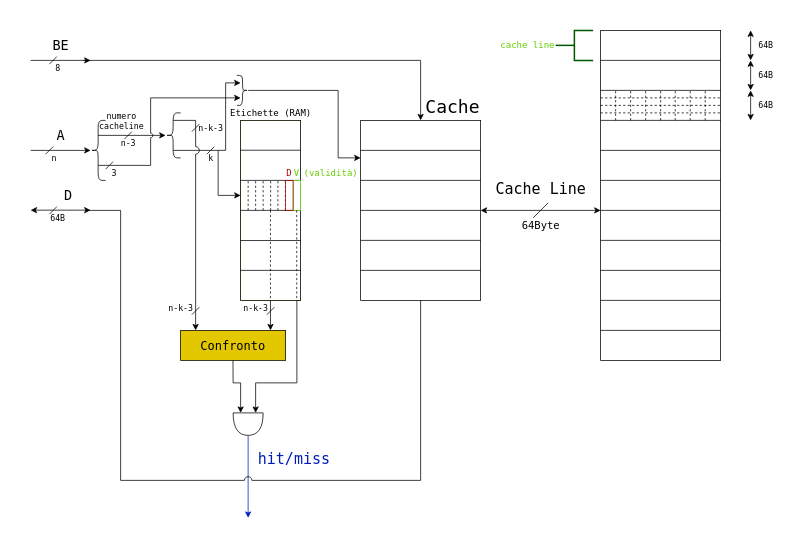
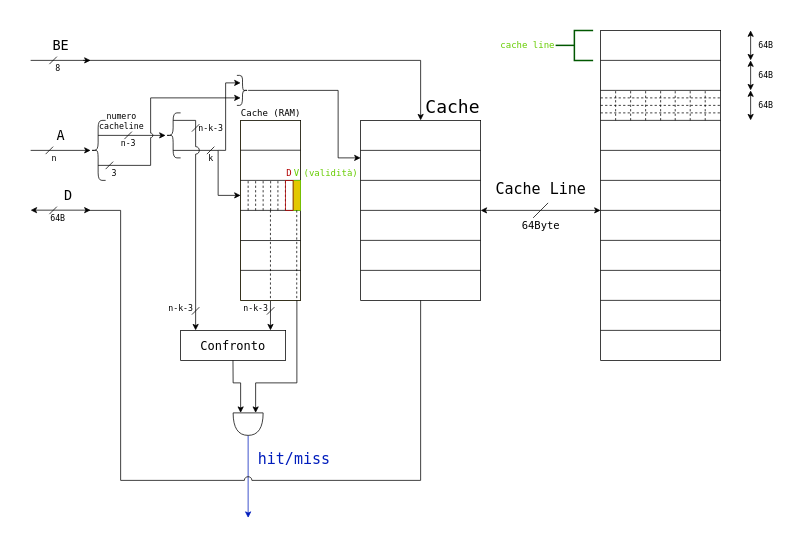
node "Etichette (RAM)": label "Etichette (RAM)" -> "Cache (RAM)"
node "V": fillcolor #ffffff -> #e3c800
node "Confronto": fillcolor #e3c800 -> #ffffff
